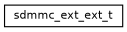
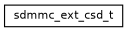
node "sdmmc_ext_ext_t": label "sdmmc_ext_ext_t" -> "sdmmc_ext_csd_t"
